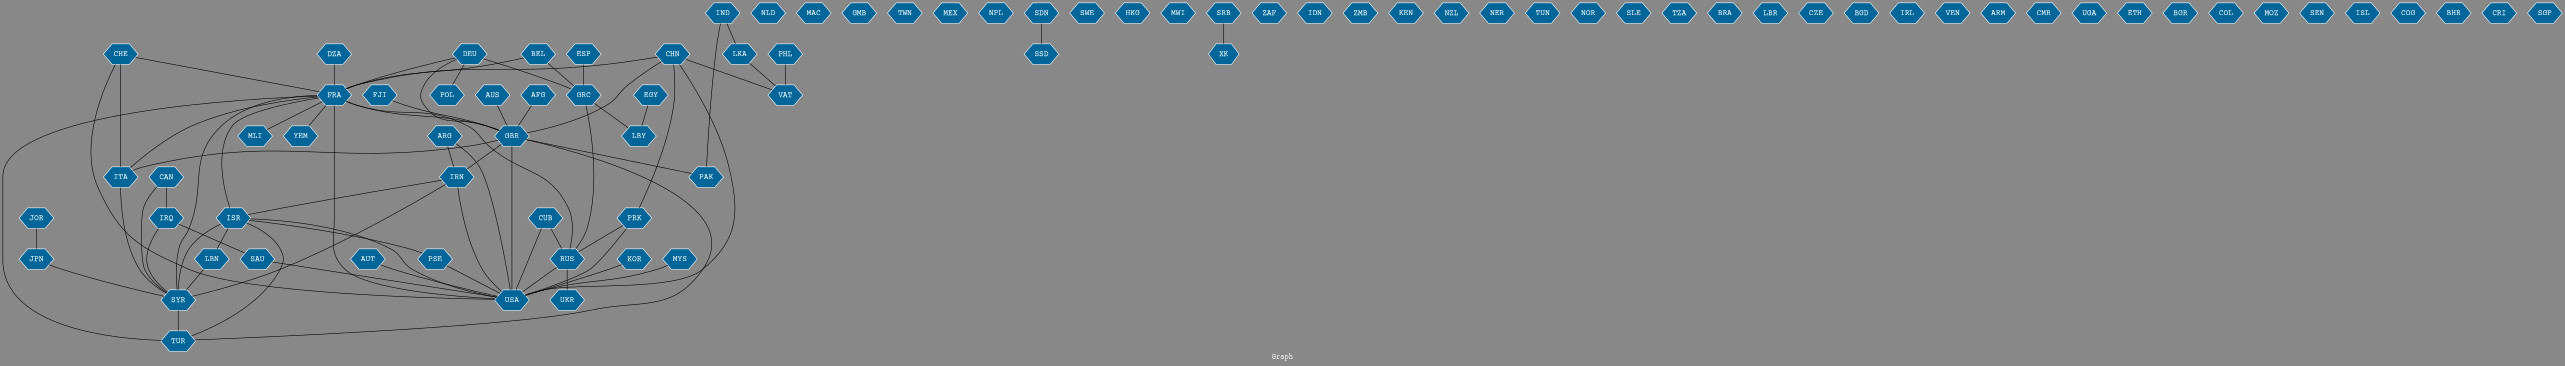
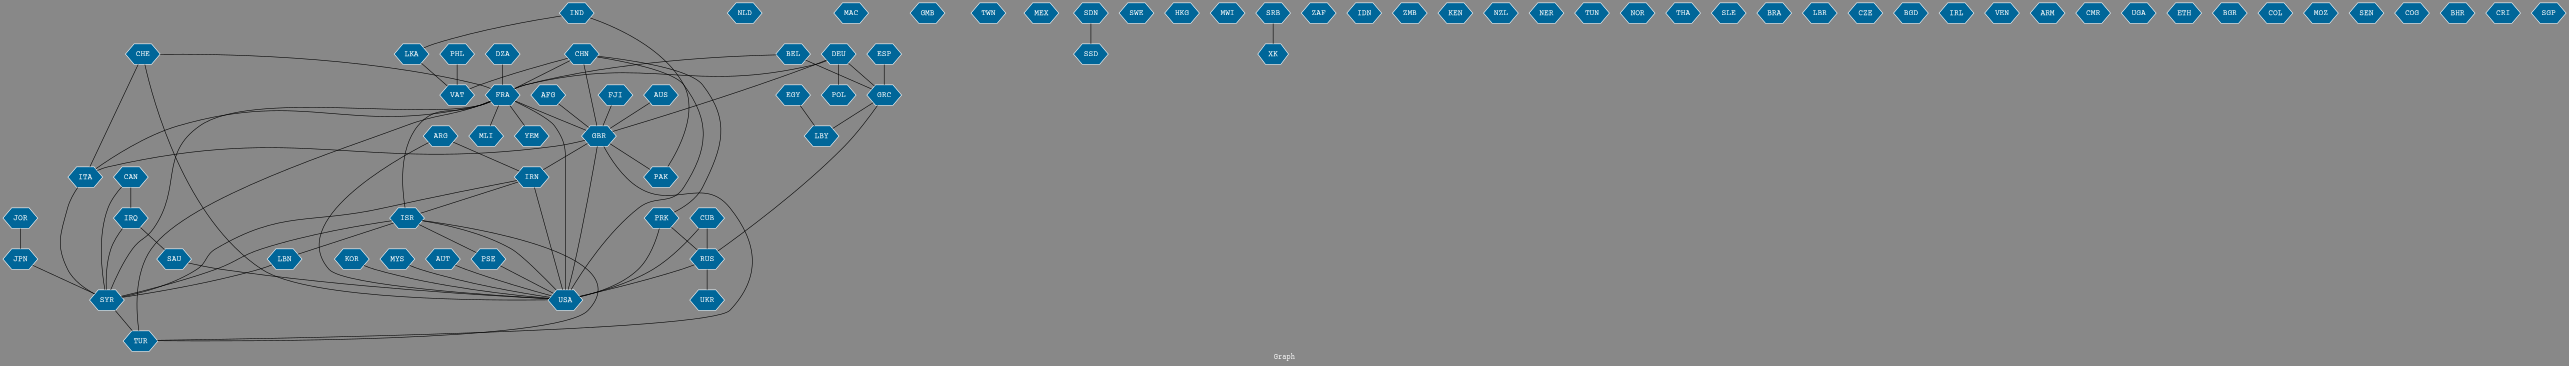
node "NPL": removed
node "TZA": removed
node "THA": added
node "ISL": removed
edge "FRA" -- "RUS": removed
